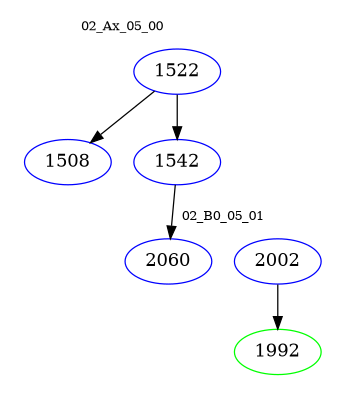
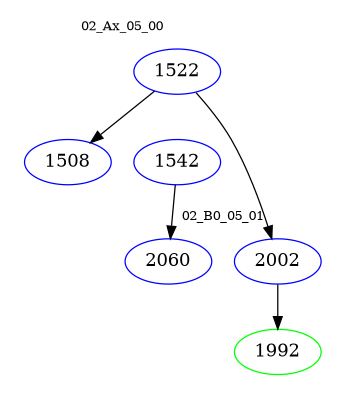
edge "1522" -> "1542": now "1522" -> "2002"
